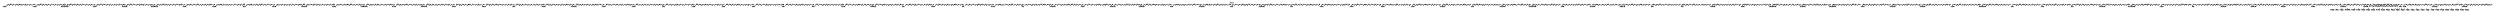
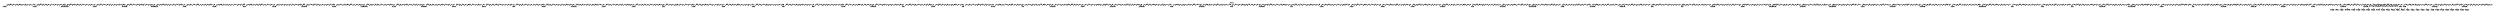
node "Health/Fitness Manga (1)": label "Health/Fitness Manga (1)" -> "Health/Fitness App (1)"
